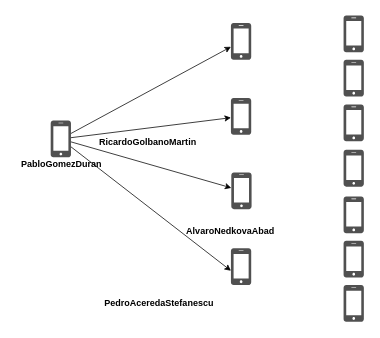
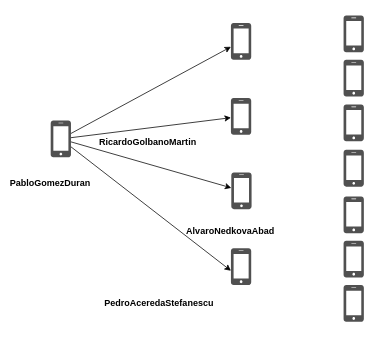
node "PabloGomezDuran": moved (61, 165) -> (50, 183)
